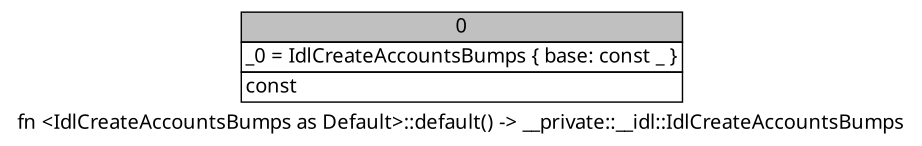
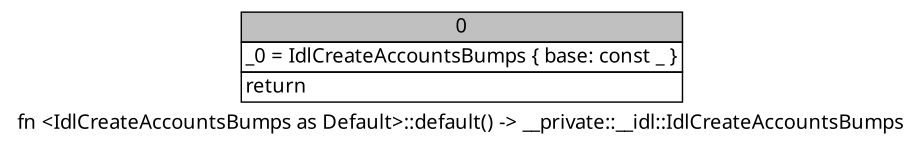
node "0": text "const" -> "return"
